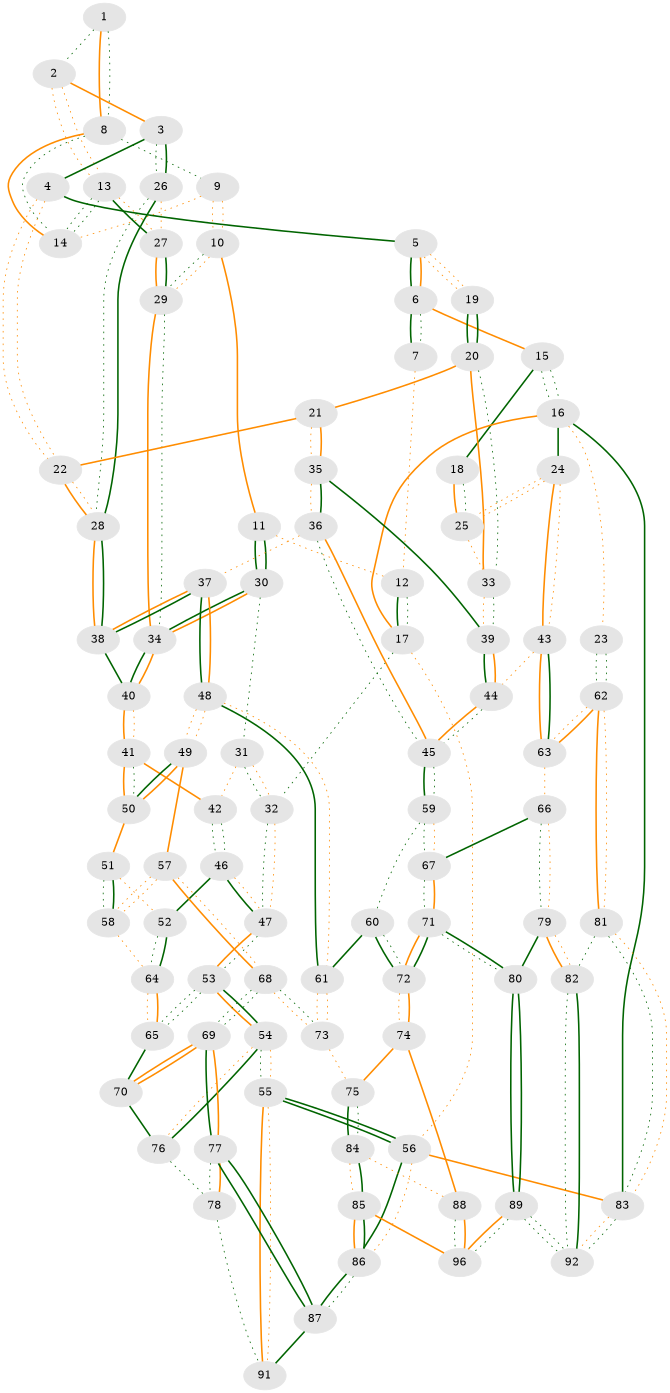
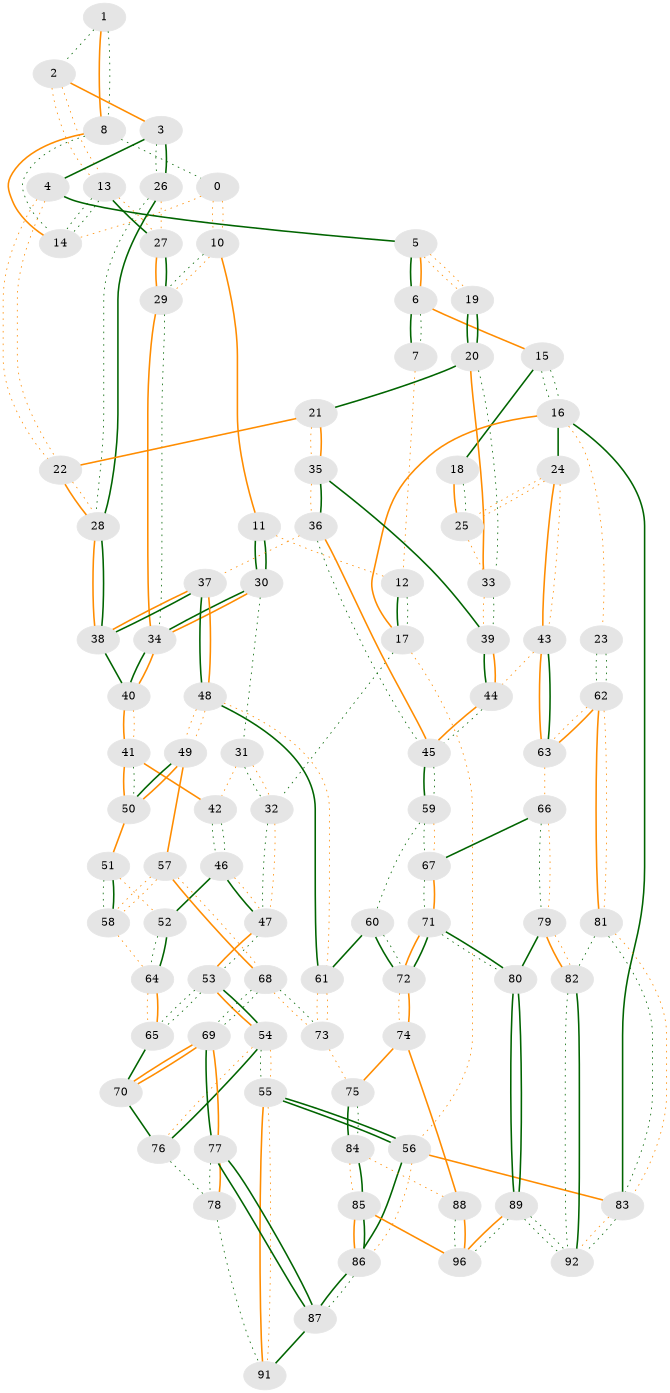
node "9": label "9" -> "0"
edge "20" -- "21": color darkorange -> darkgreen
